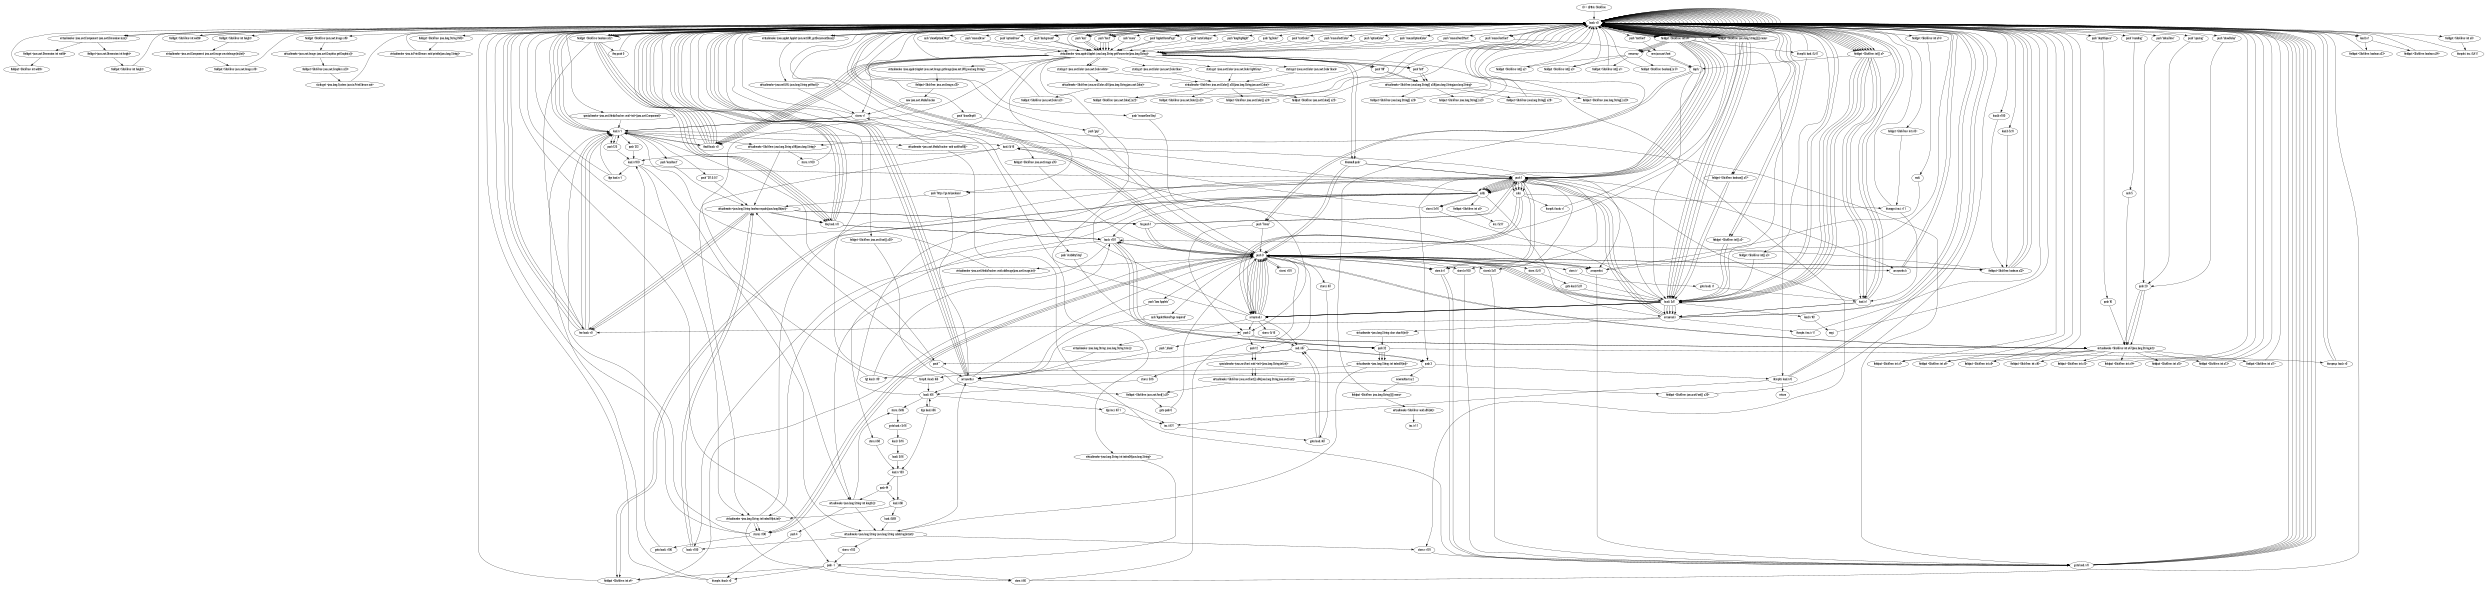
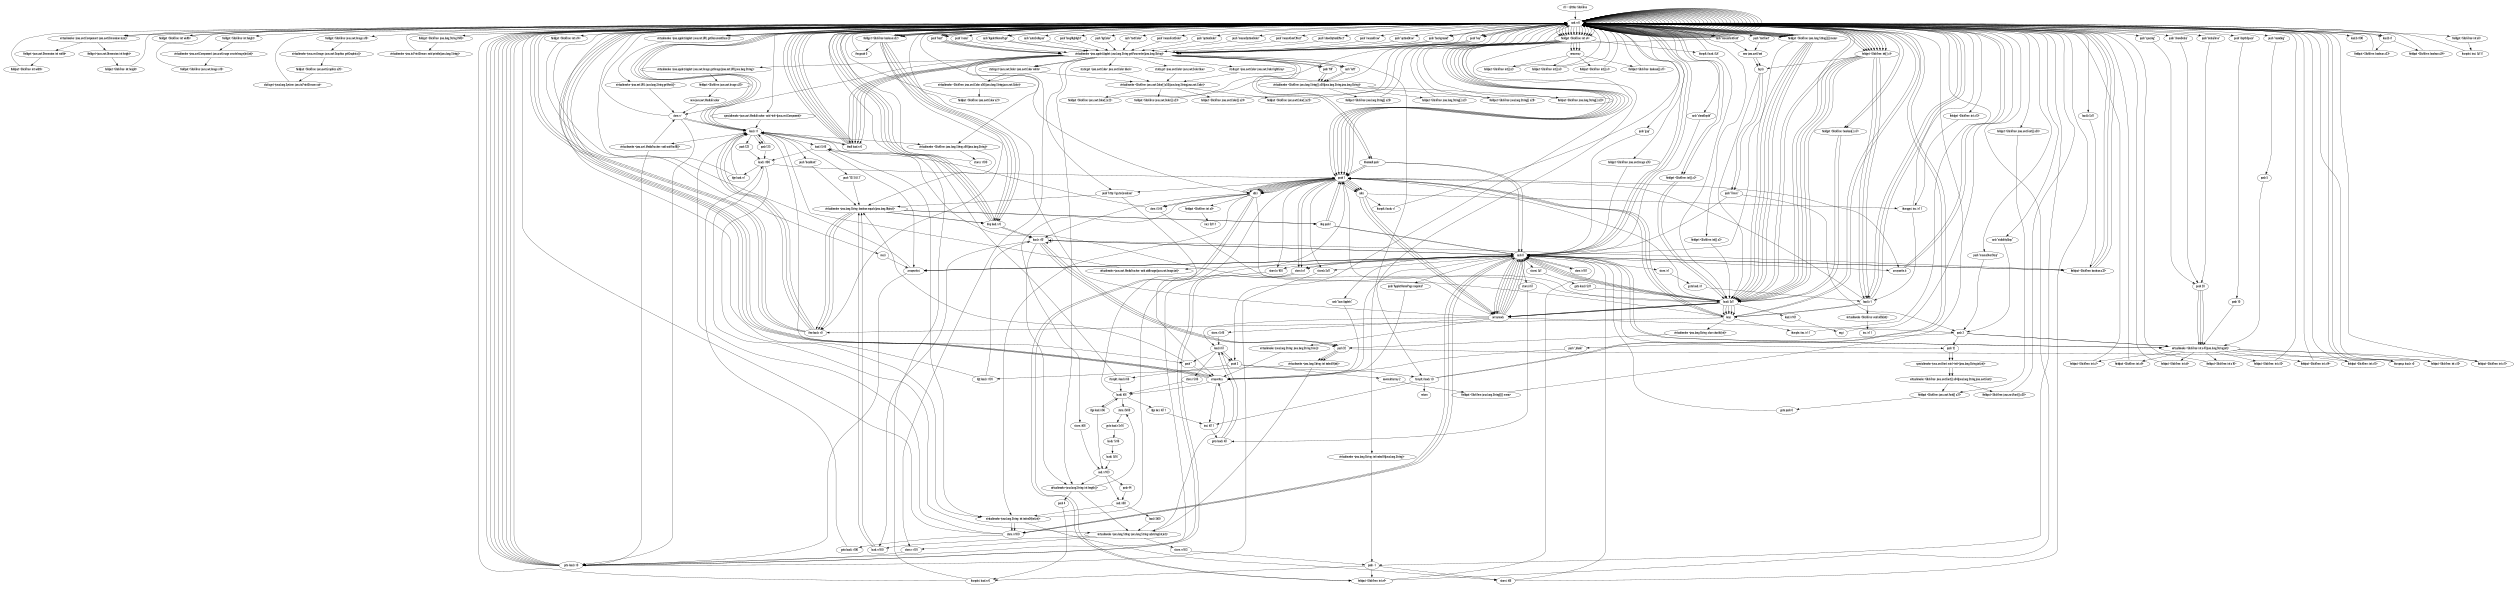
edge "load.b r100" -> "fieldput <SlickTree: boolean a32>": removed
node "arrayread.i": label "arrayread.i" -> "key.i"
edge "fieldput <SlickTree: java.lang.String[][] menu>" -> "virtualinvoke <SlickTree: void a86(int)>": now "load.i r1" -> "virtualinvoke <SlickTree: void a86(int)>"
edge "push 44" -> "virtualinvoke <java.lang.String: int length()>": now "load.r r103" -> "virtualinvoke <java.lang.String: int length()>"
